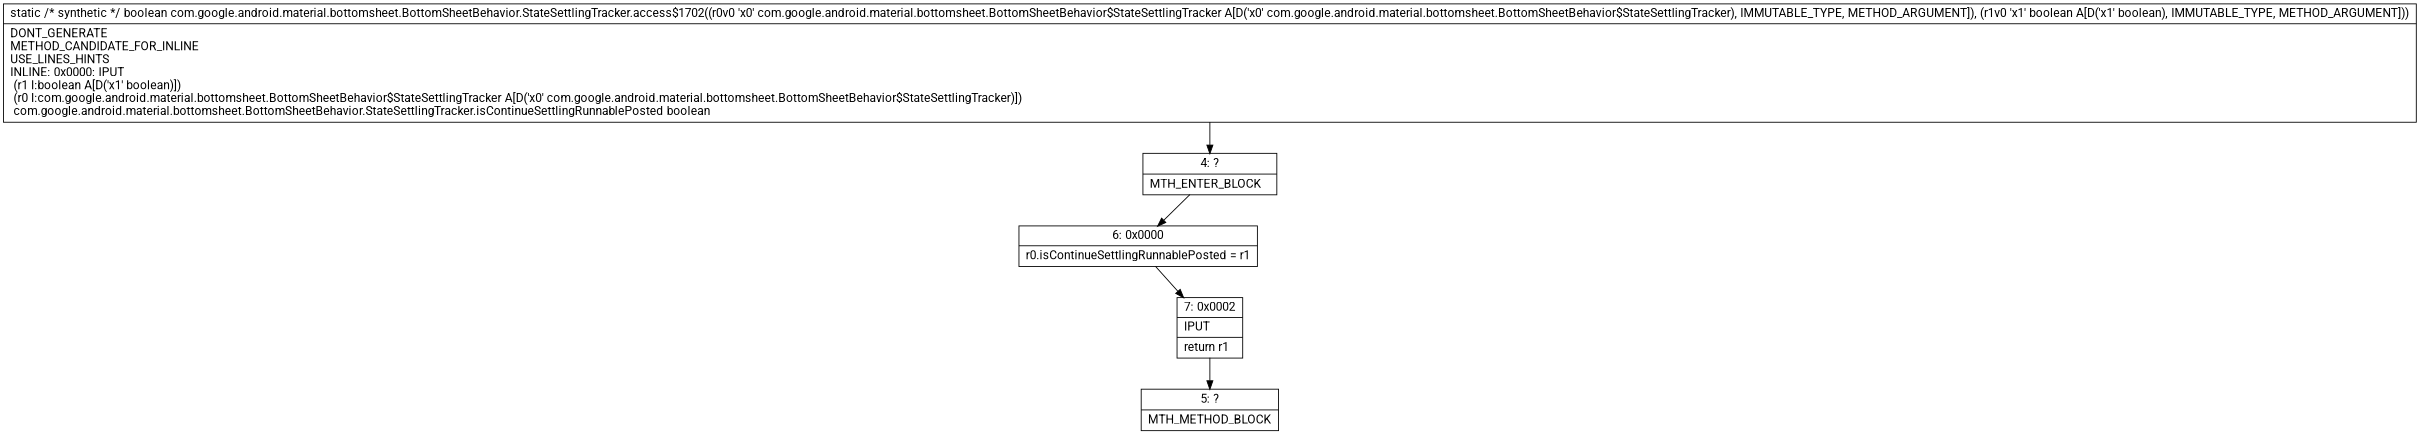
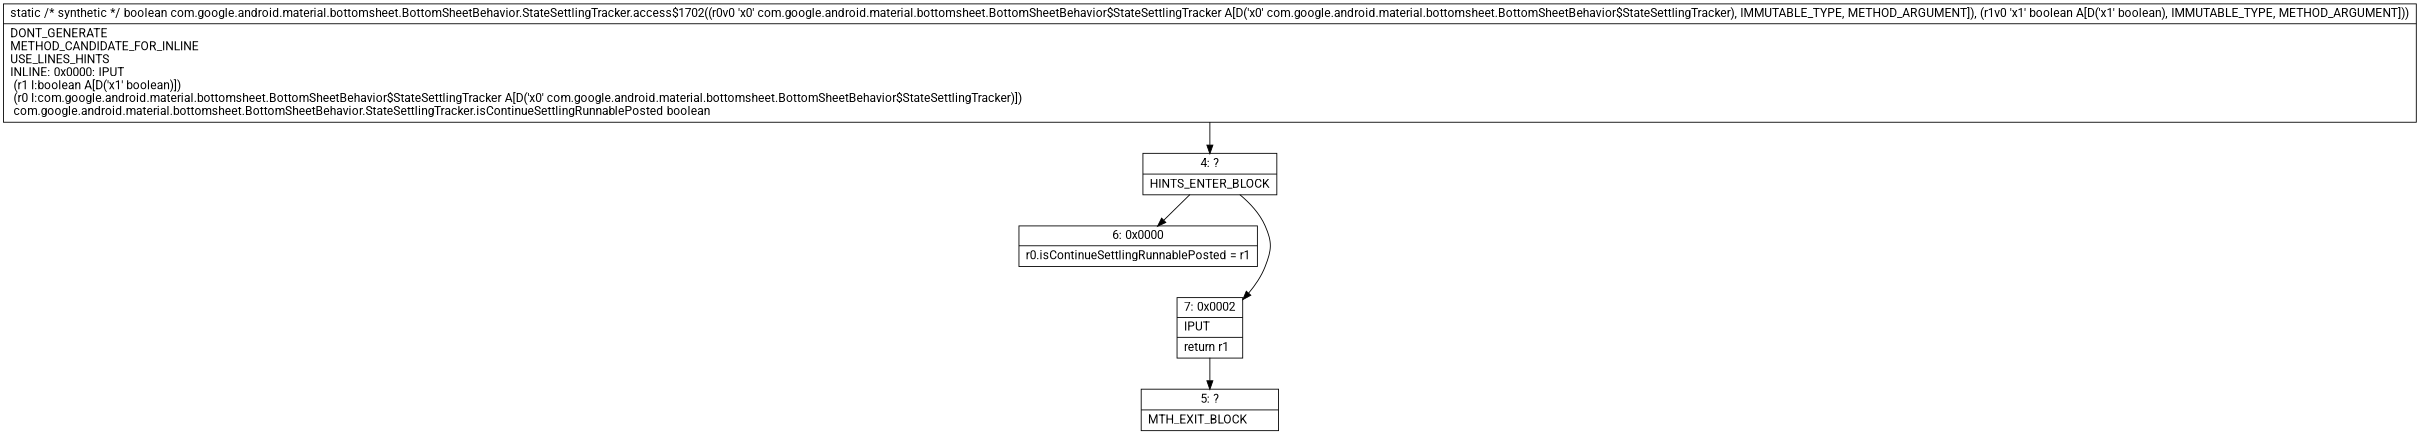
node "4: ?": text "MTH_ENTER_BLOCK" -> "HINTS_ENTER_BLOCK"
edge "6: 0x0000" -> "7: 0x0002": now "4: ?" -> "7: 0x0002"
node "5: ?": text "MTH_METHOD_BLOCK" -> "MTH_EXIT_BLOCK"
